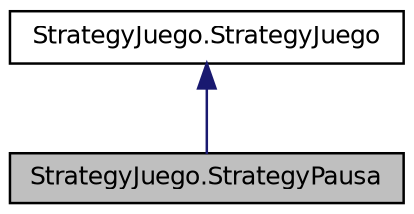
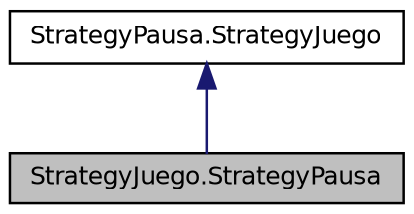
node "StrategyJuego.StrategyJuego": label "StrategyJuego.StrategyJuego" -> "StrategyPausa.StrategyJuego"
